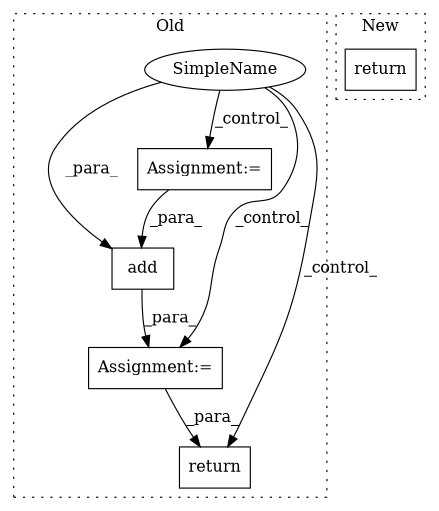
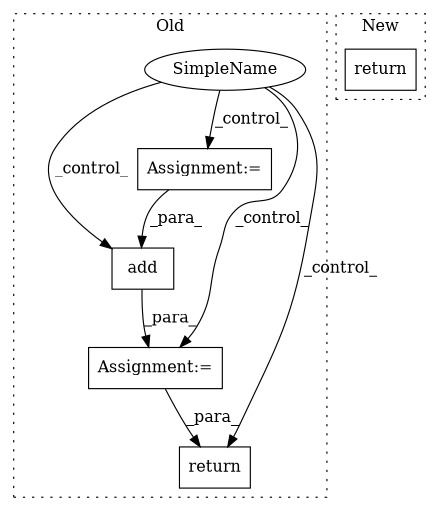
edge "SimpleName" -> "add": label "_para_" -> "_control_"
